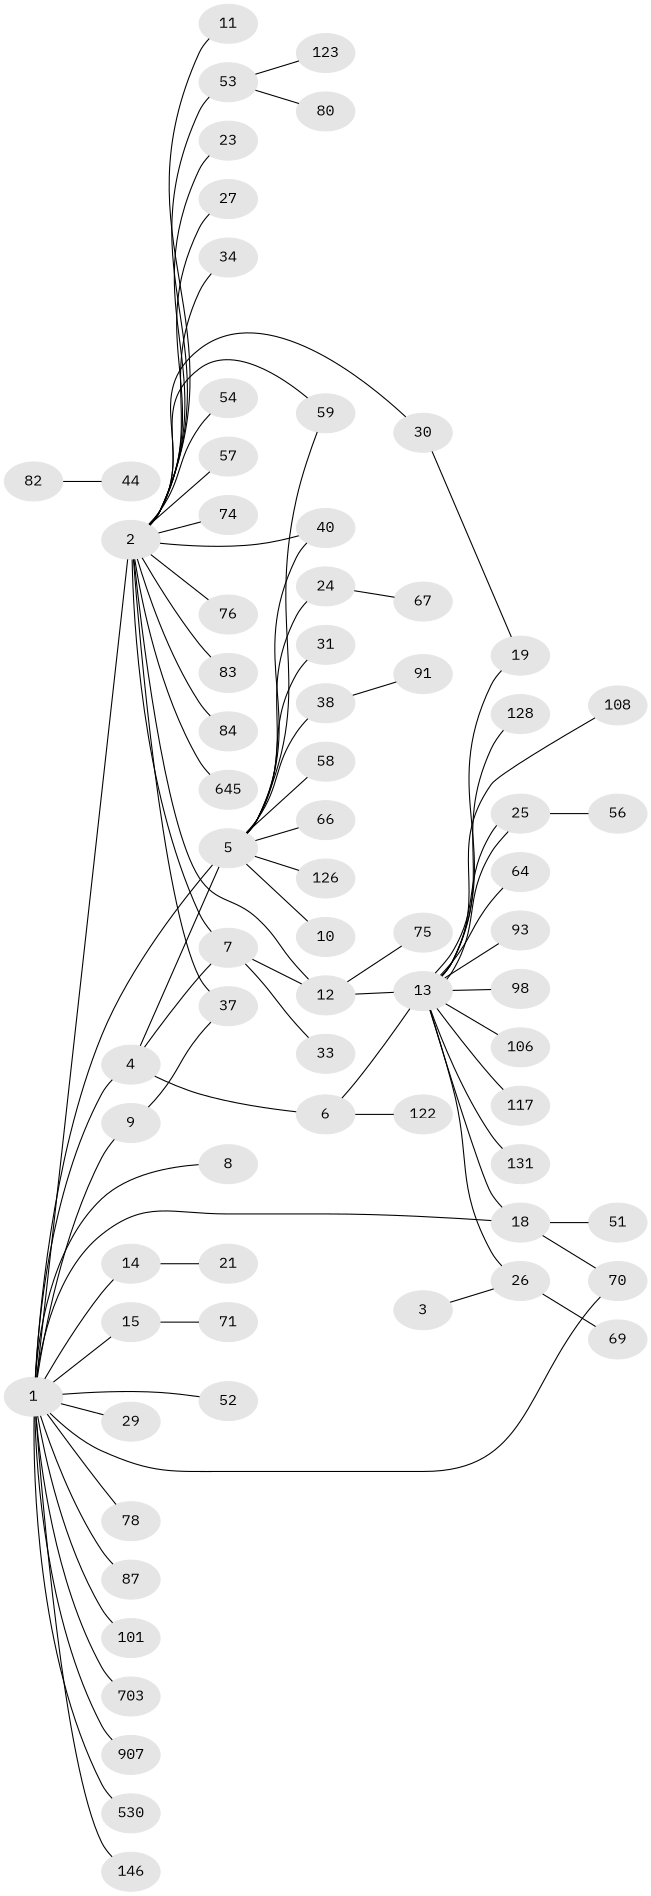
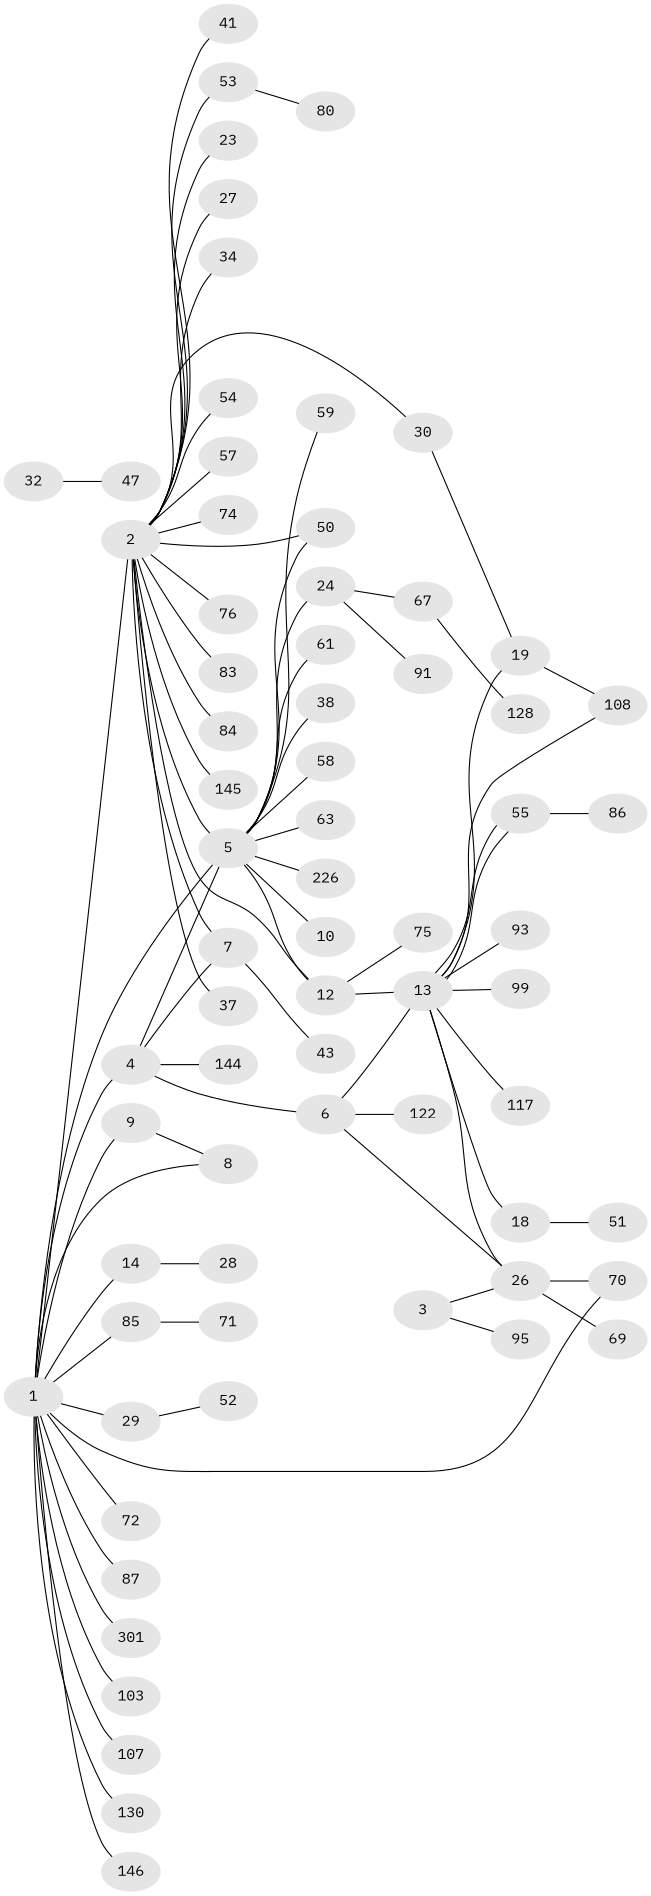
node "11": label "11" -> "41"
node "123": removed
edge "59" -- "2": now "5" -- "2"
node "82": label "82" -> "32"
node "44": label "44" -> "47"
node "40": label "40" -> "50"
node "31": label "31" -> "61"
edge "19" -- "108": added
edge "91" -- "38": now "91" -- "24"
node "645": label "645" -> "145"
edge "128" -- "13": now "128" -- "67"
node "25": label "25" -> "55"
node "56": label "56" -> "86"
node "66": label "66" -> "63"
node "64": removed
node "126": label "126" -> "226"
edge "7" -- "12": now "5" -- "12"
node "98": label "98" -> "99"
node "106": removed
node "33": label "33" -> "43"
edge "37" -- "9": now "8" -- "9"
node "144": added
node "131": removed
edge "6" -- "26": added
edge "18" -- "1": removed
edge "18" -- "70": now "26" -- "70"
node "21": label "21" -> "28"
node "15": label "15" -> "85"
node "95": added
edge "1" -- "52": now "29" -- "52"
node "78": label "78" -> "72"
node "101": label "101" -> "301"
node "703": label "703" -> "103"
node "907": label "907" -> "107"
node "530": label "530" -> "130"
